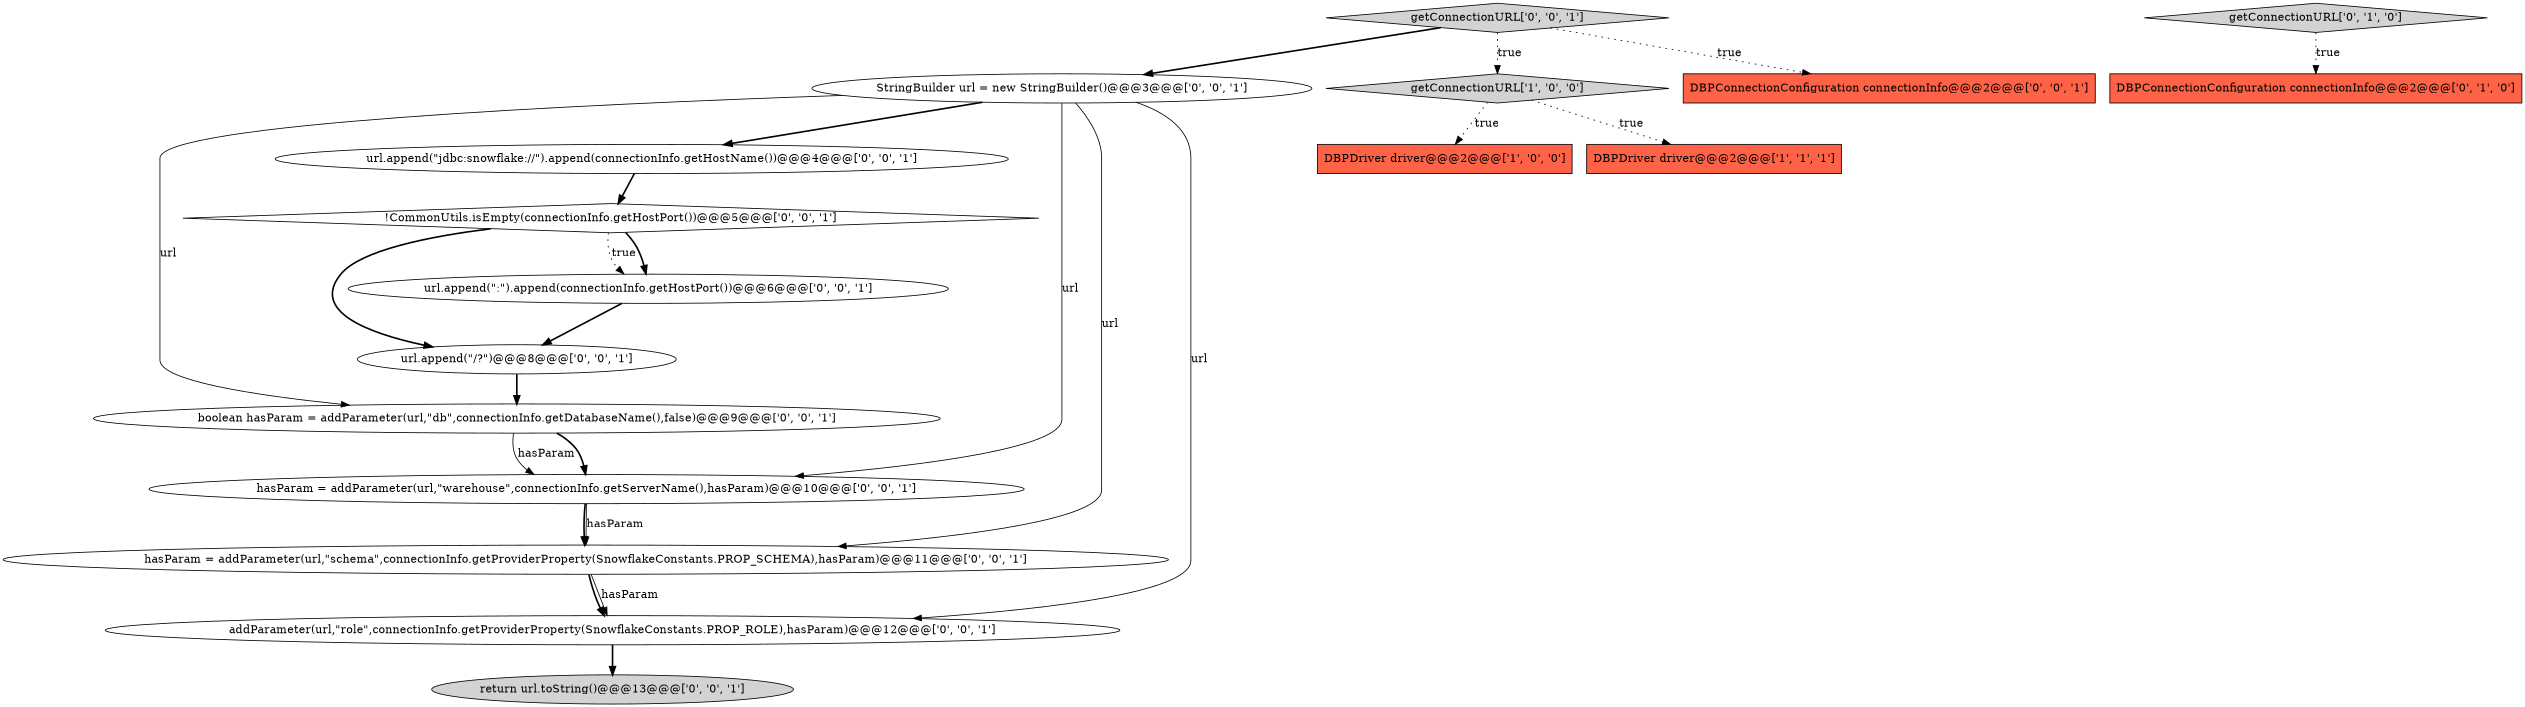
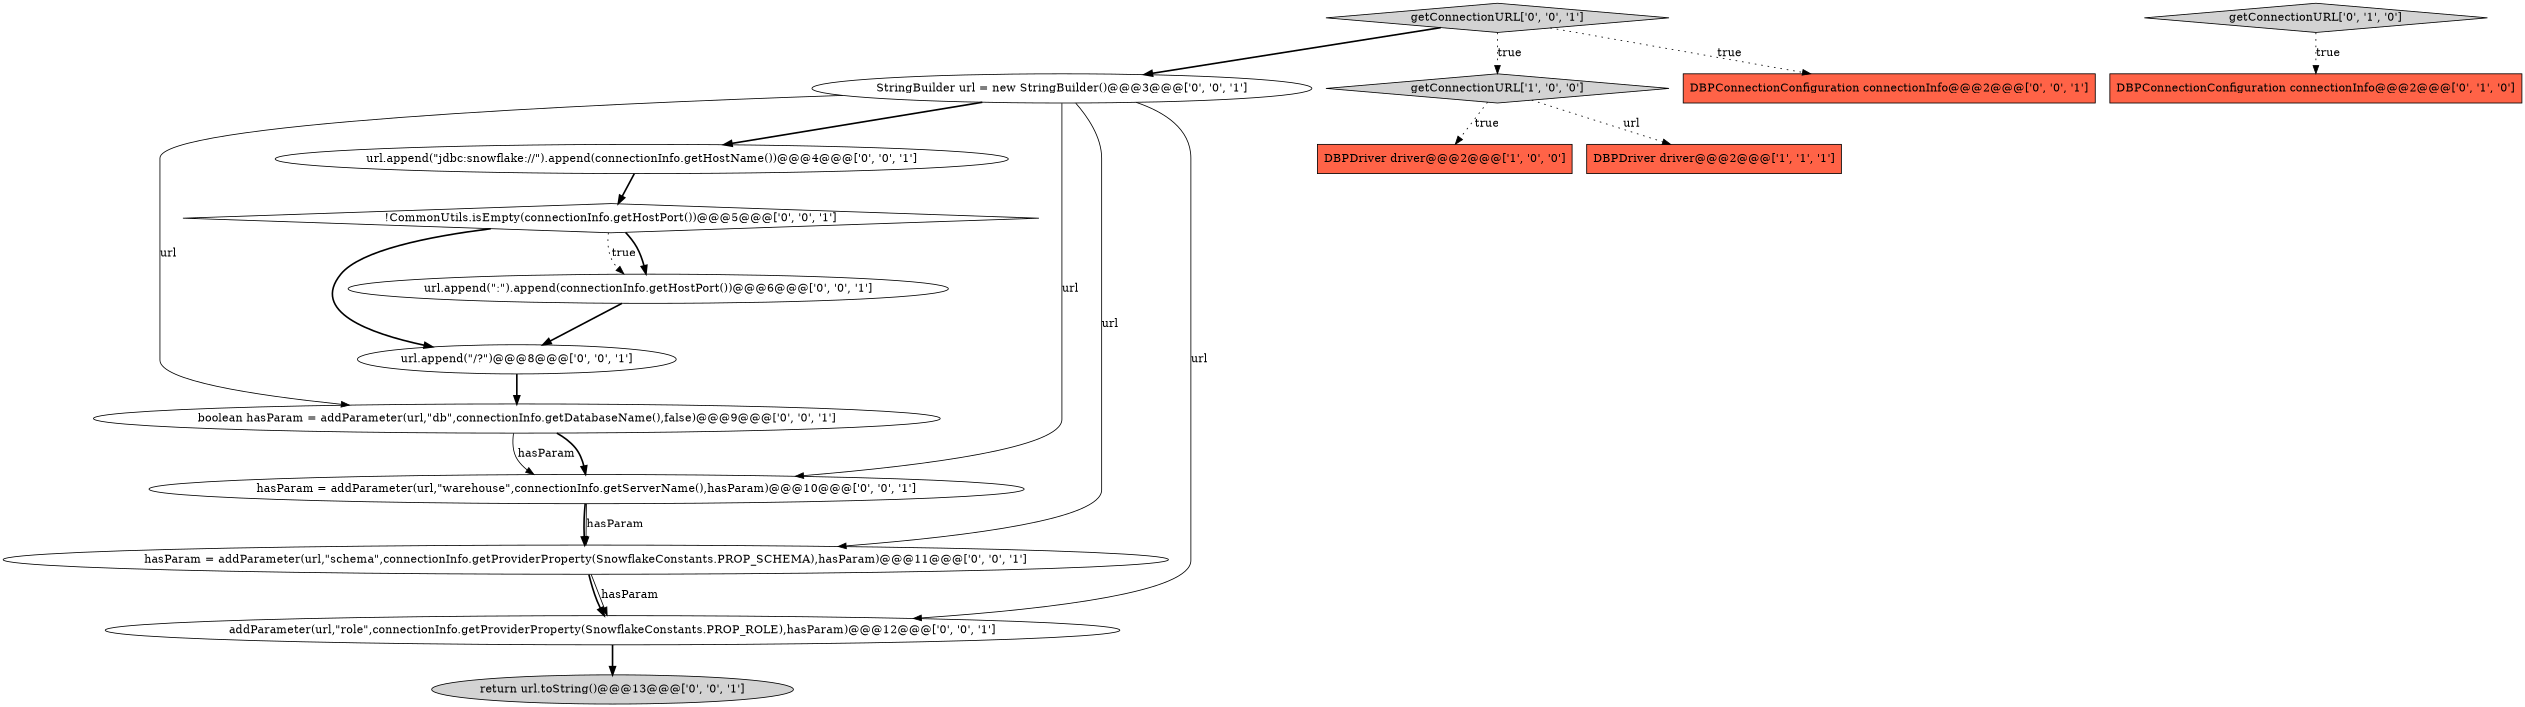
edge "getConnectionURL['1', '0', '0']" -> "DBPDriver driver@@@2@@@['1', '1', '1']": label "true" -> "url"
